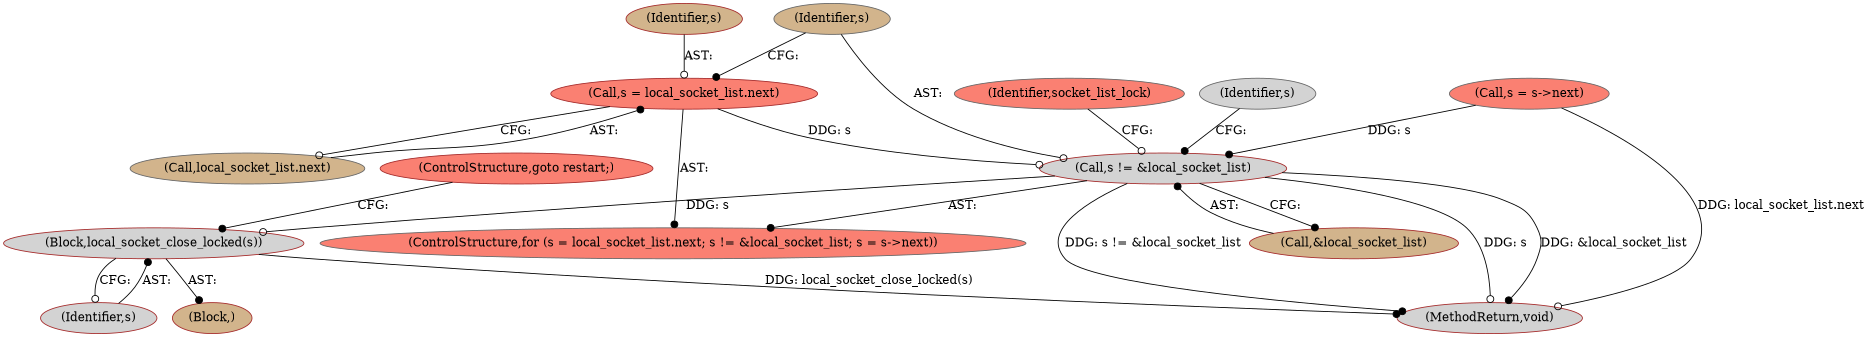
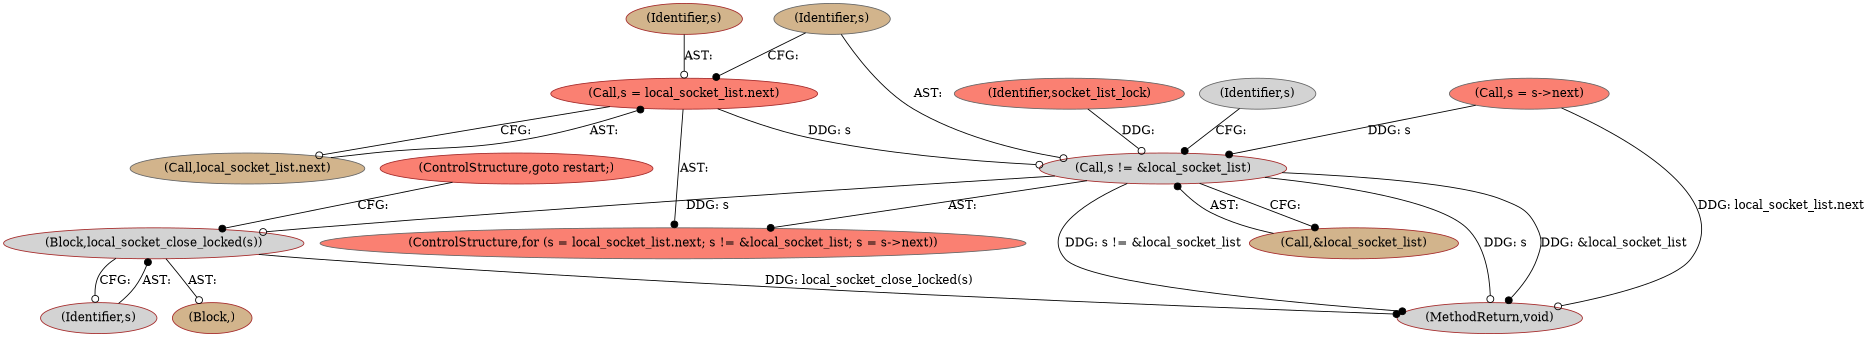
edge "(Identifier,socket_list_lock)" -> "(Call,s != &local_socket_list)": label "CFG: " -> "DDG: "
edge "(Block,local_socket_close_locked(s))" -> "(Block,)": arrowhead dot -> odot
